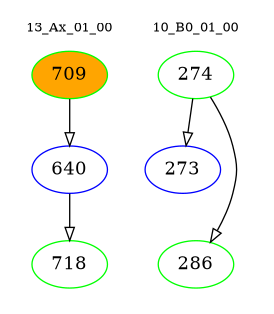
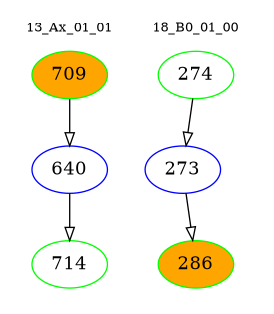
cluster "13_Ax_01_00": label "13_Ax_01_00" -> "13_Ax_01_01"
cluster "10_B0_01_00": label "10_B0_01_00" -> "18_B0_01_00"
edge "274" -> "286": now "273" -> "286"
node "718": label "718" -> "714"
node "286": fillcolor white -> orange
